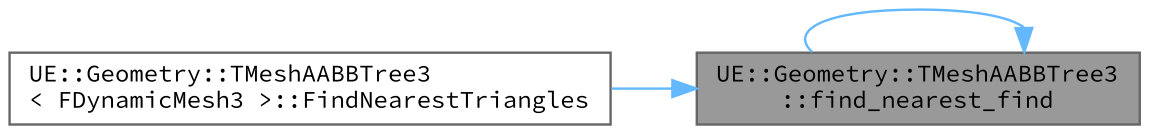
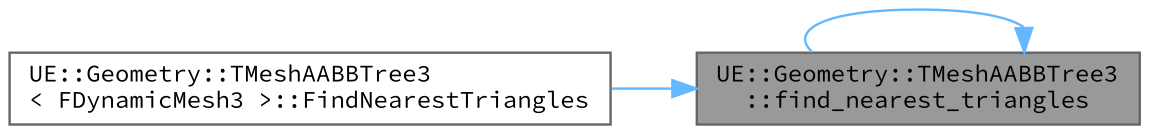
node "UE::Geometry::TMeshAABBTree3 ::find_nearest_find": label "UE::Geometry::TMeshAABBTree3 ::find_nearest_find" -> "UE::Geometry::TMeshAABBTree3 ::find_nearest_triangles"
